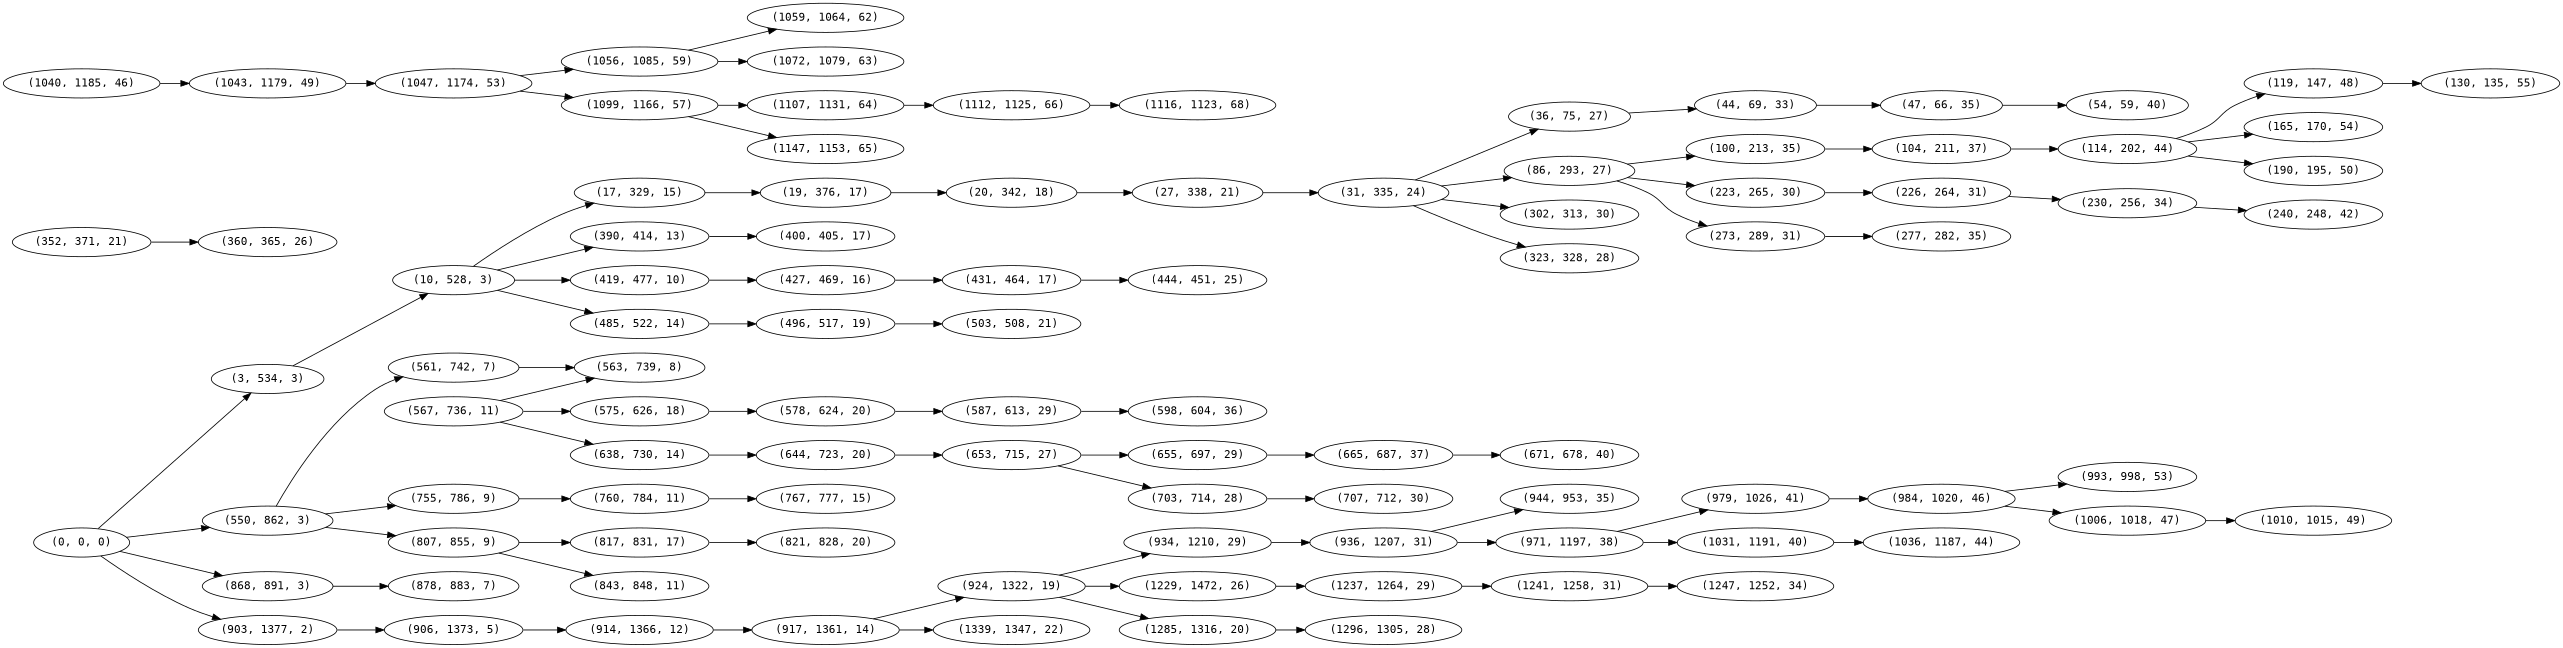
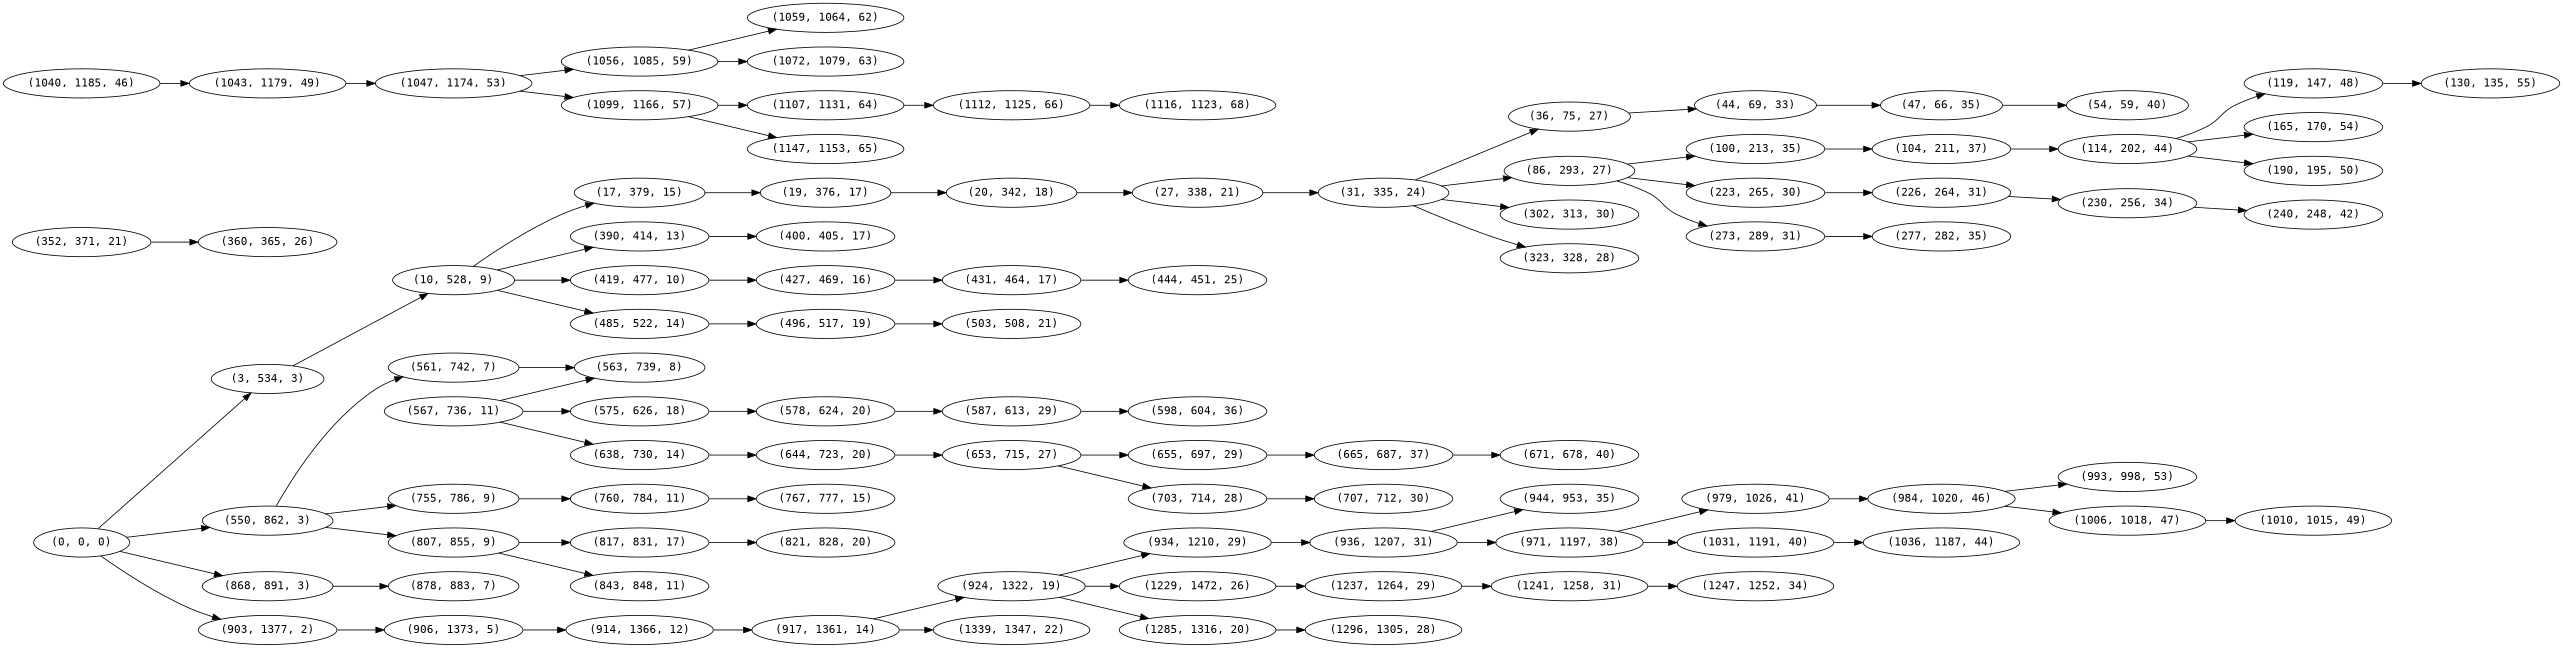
node "(17, 329, 15)": label "(17, 329, 15)" -> "(17, 379, 15)"
node "(10, 528, 3)": label "(10, 528, 3)" -> "(10, 528, 9)"
